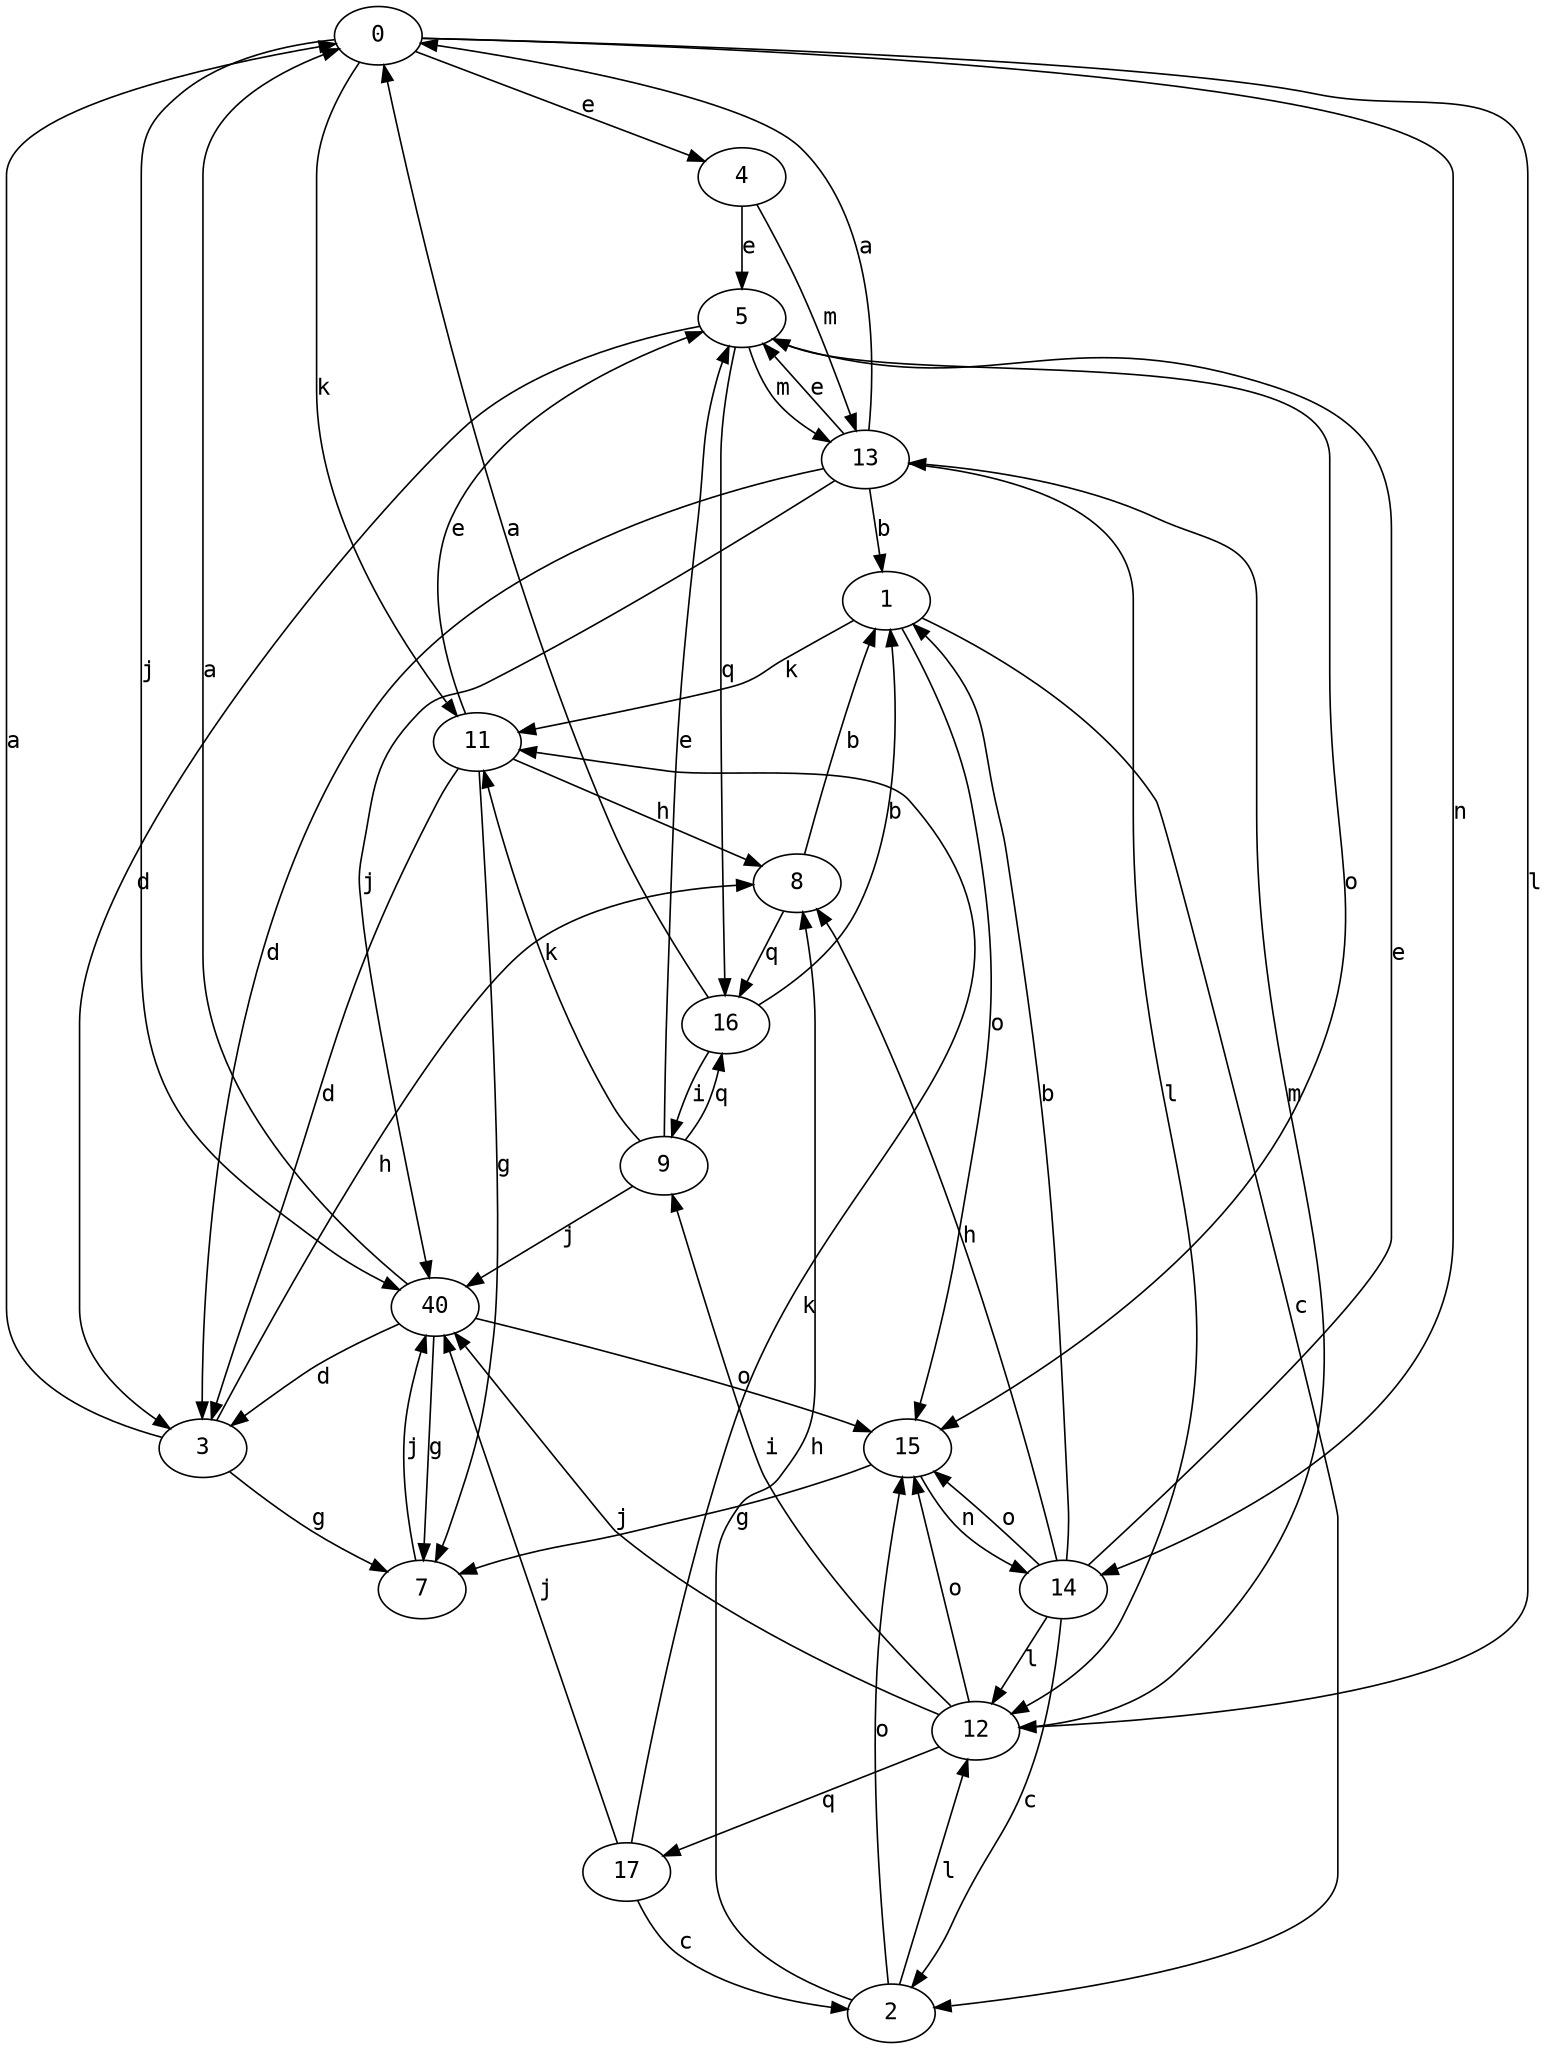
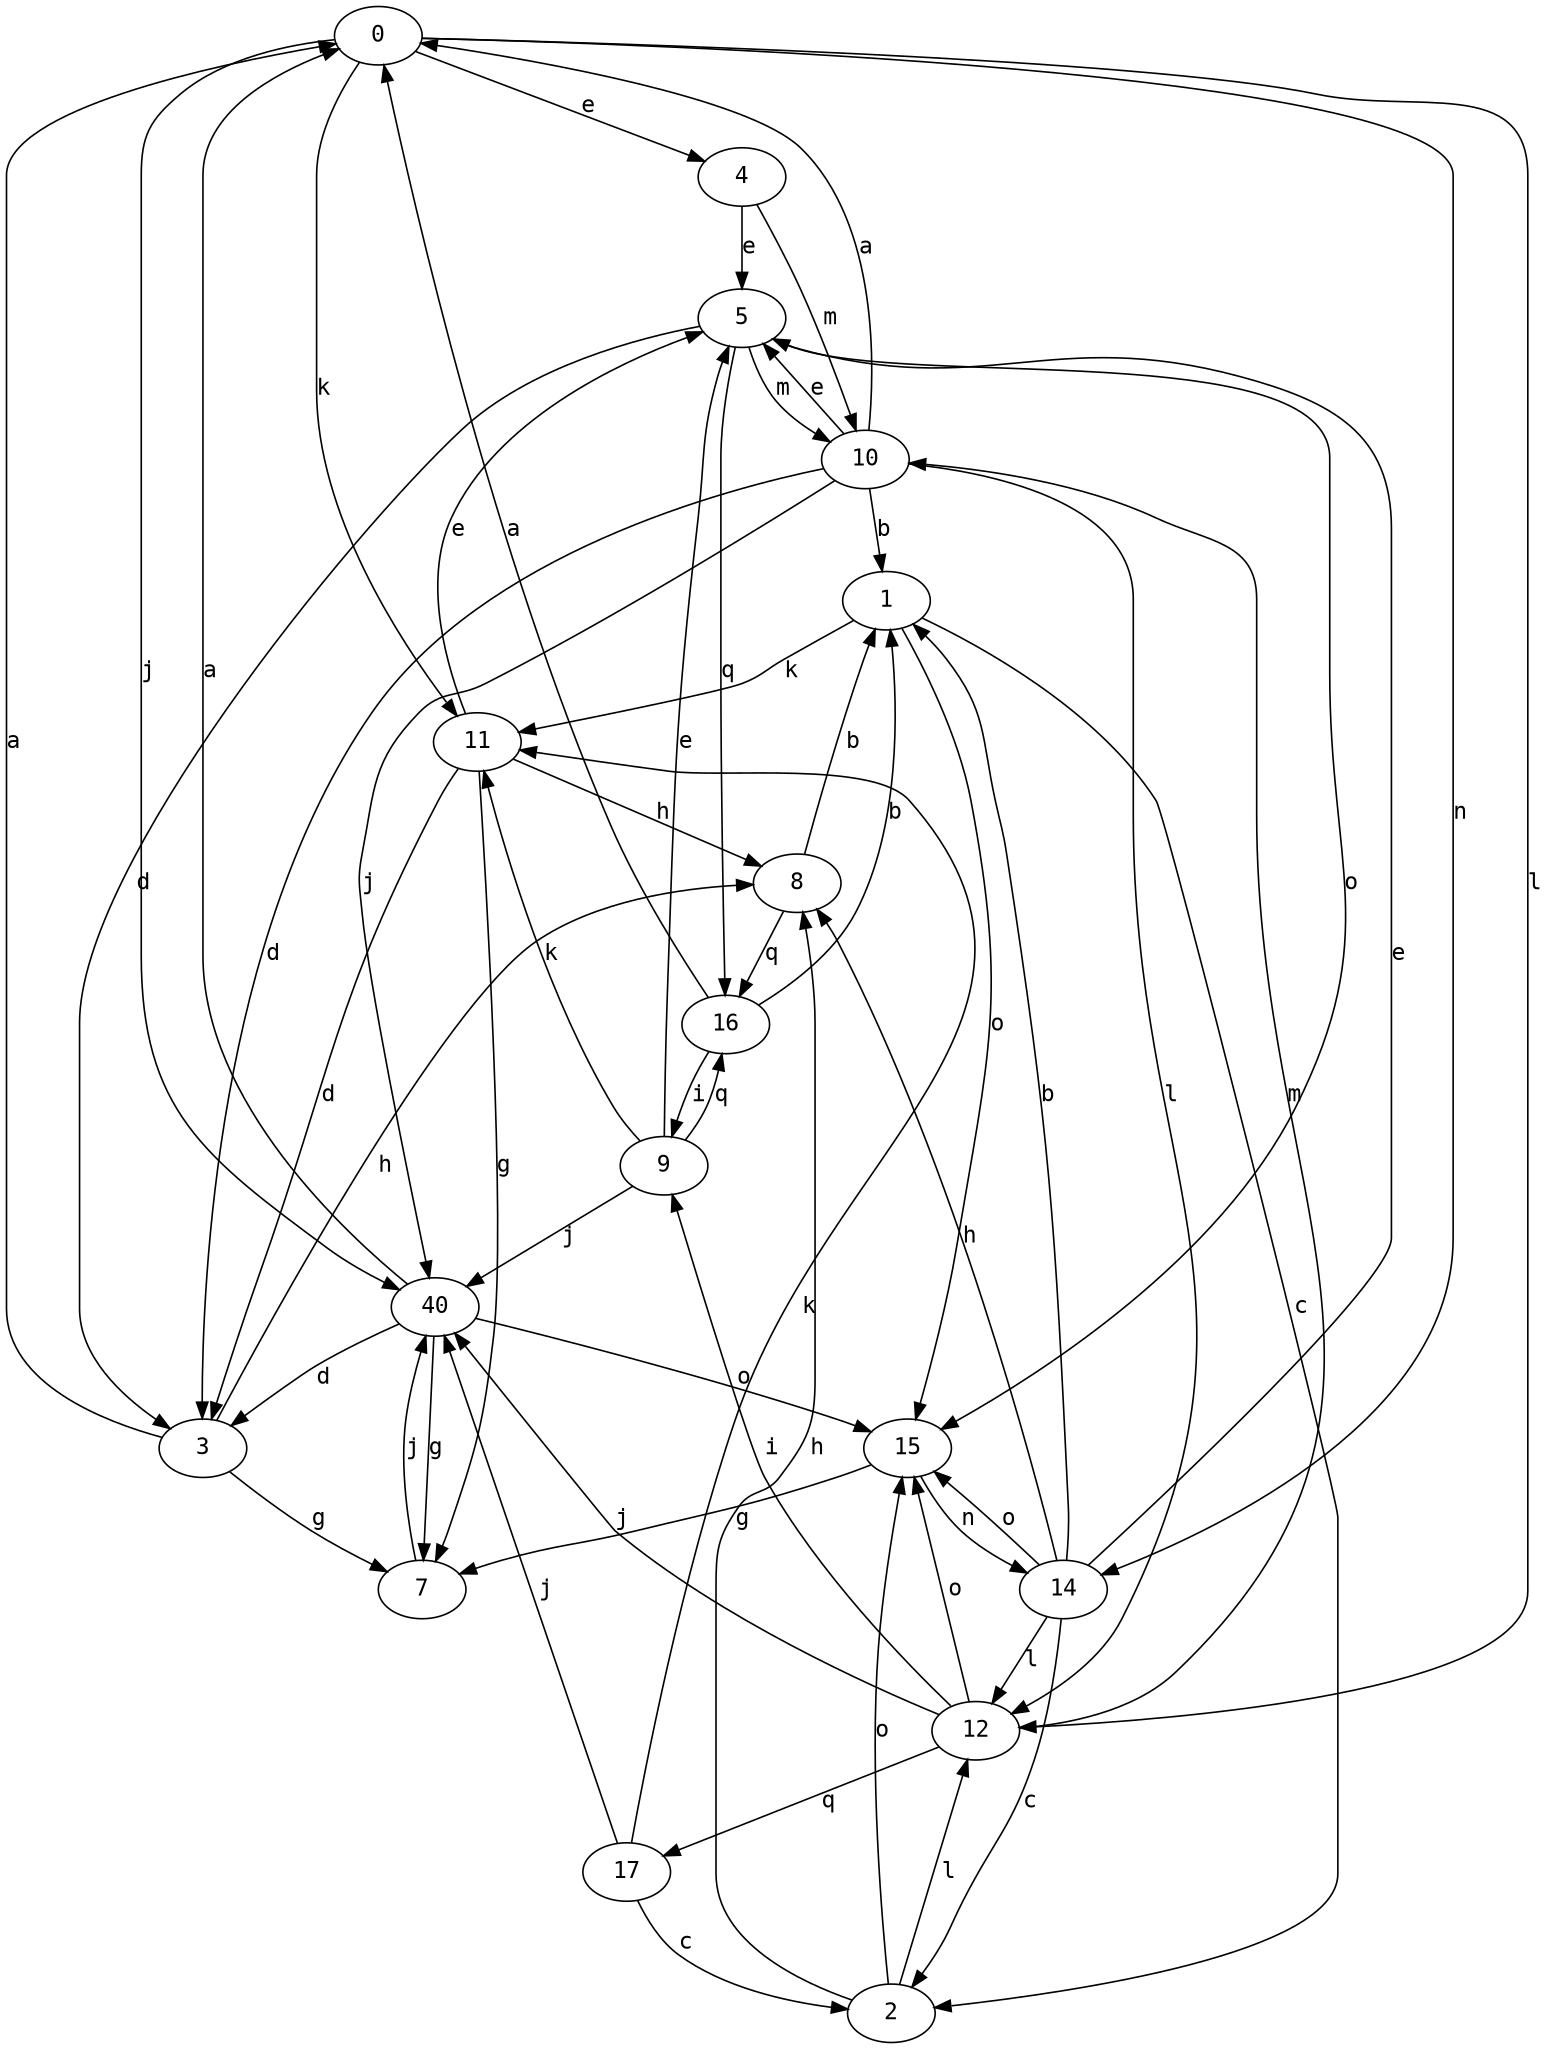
node "13": label "13" -> "10"
